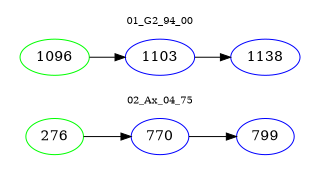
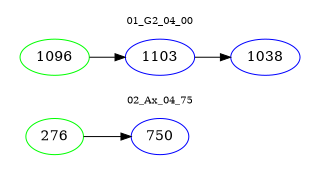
cluster "01_G2_94_00": label "01_G2_94_00" -> "01_G2_04_00"
node "1138": label "1138" -> "1038"
node "770": label "770" -> "750"
node "799": removed
